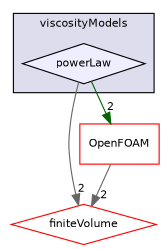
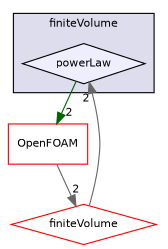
cluster "viscosityModels": label "viscosityModels" -> "finiteVolume"
edge "powerLaw" -> "finiteVolume": reversed
